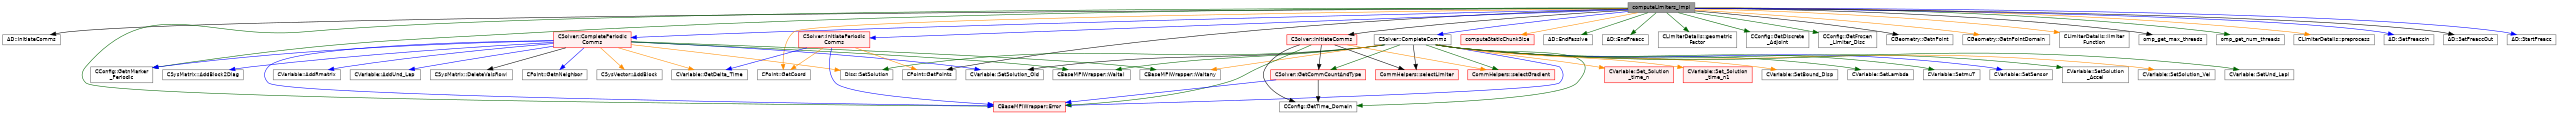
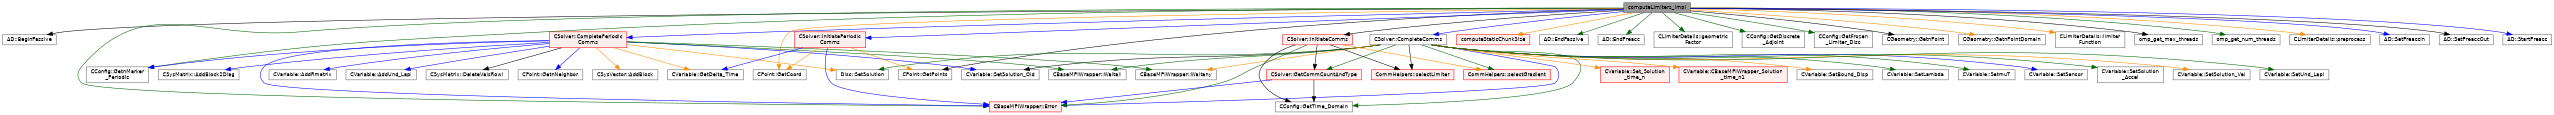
node "AD::InitiateComms": label "AD::InitiateComms" -> "AD::BeginPassive"
node "CVariable::Set_Solution _time_n1": label "CVariable::Set_Solution _time_n1" -> "CVariable::CBaseMPIWrapper_Solution _time_n1"
